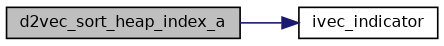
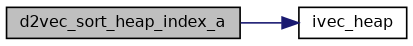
node "ivec_indicator": label "ivec_indicator" -> "ivec_heap"
